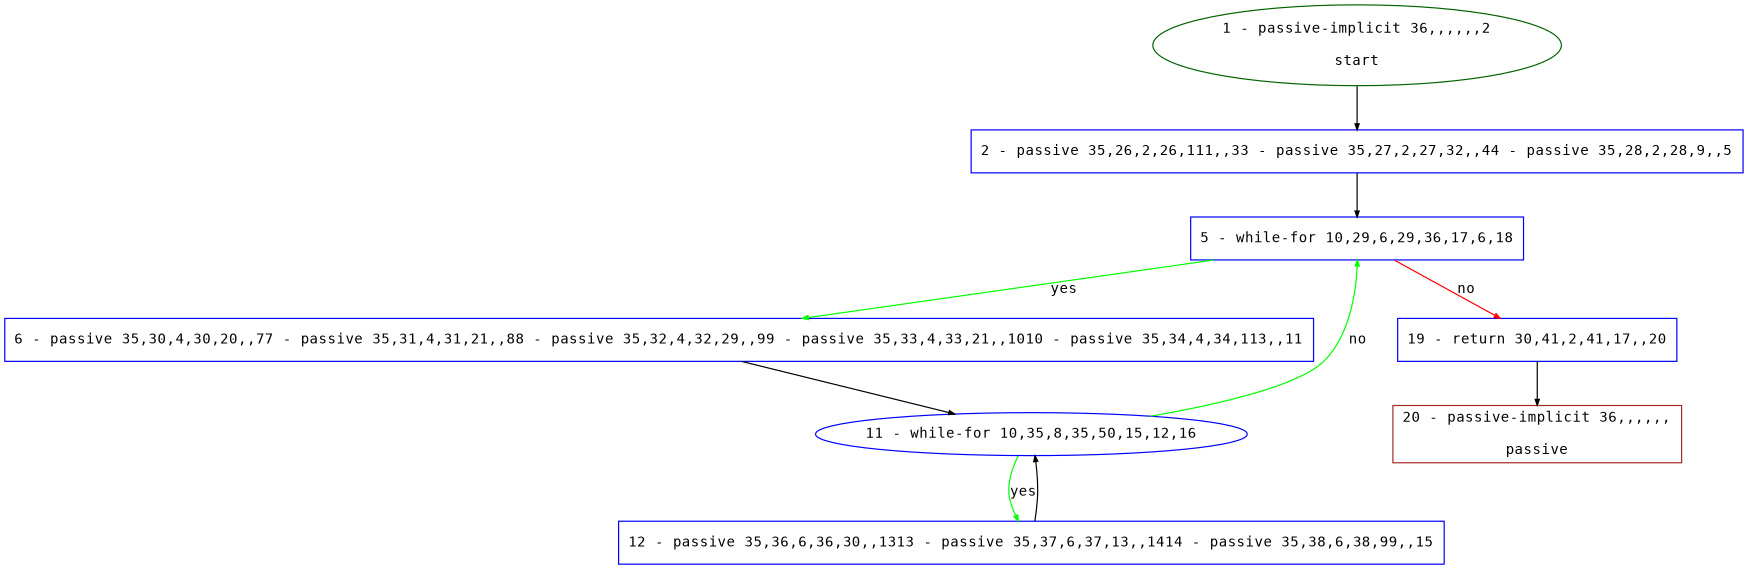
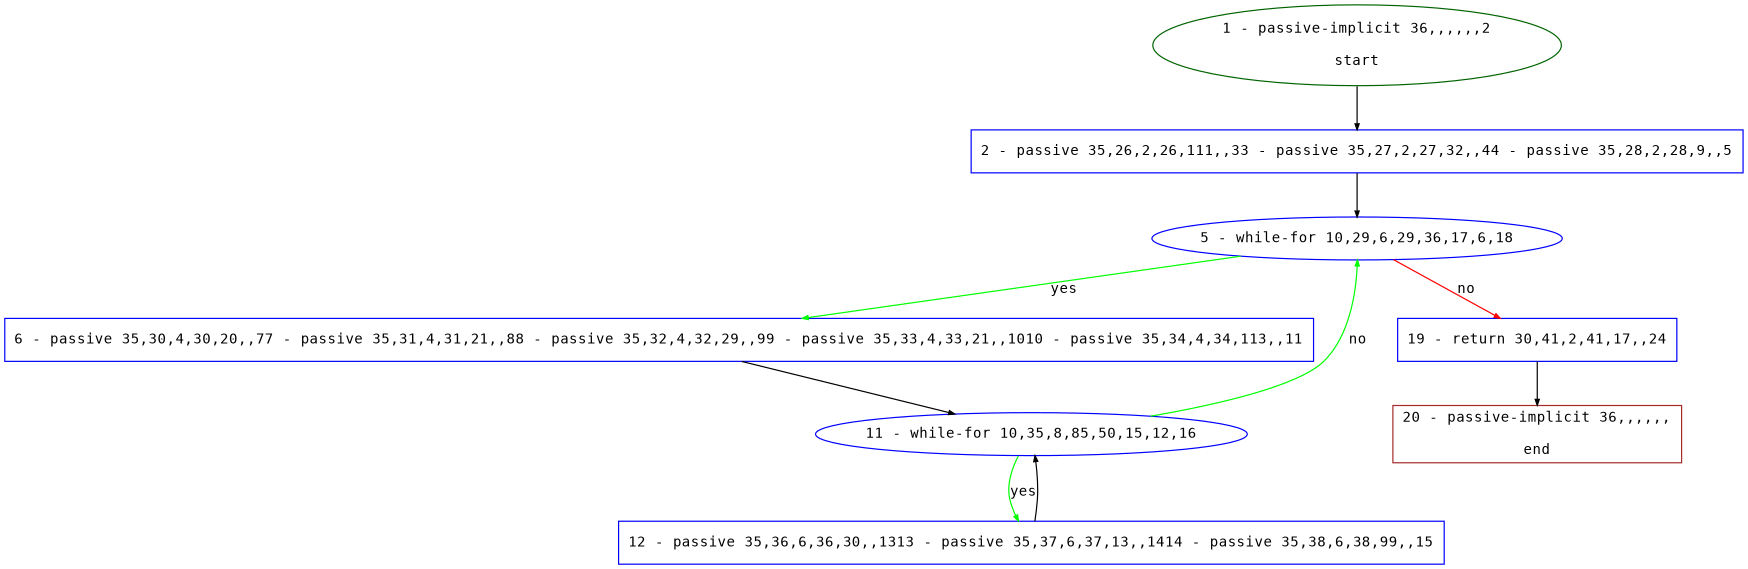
node "5 - while-for 10,29,6,29,36,17,6,18": shape box -> ellipse
node "19 - return 30,41,2,41,17,,20": label "19 - return 30,41,2,41,17,,20" -> "19 - return 30,41,2,41,17,,24"
node "11 - while-for 10,35,8,35,50,15,12,16": label "11 - while-for 10,35,8,35,50,15,12,16" -> "11 - while-for 10,35,8,85,50,15,12,16"
node "20 - passive-implicit 36,,,,,, passive": label "20 - passive-implicit 36,,,,,, passive" -> "20 - passive-implicit 36,,,,,, end"
